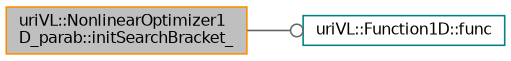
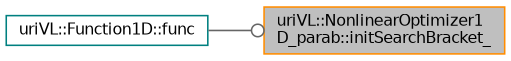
edge "uriVL::NonlinearOptimizer1 D_parab::initSearchBracket_" -> "uriVL::Function1D::func": reversed
